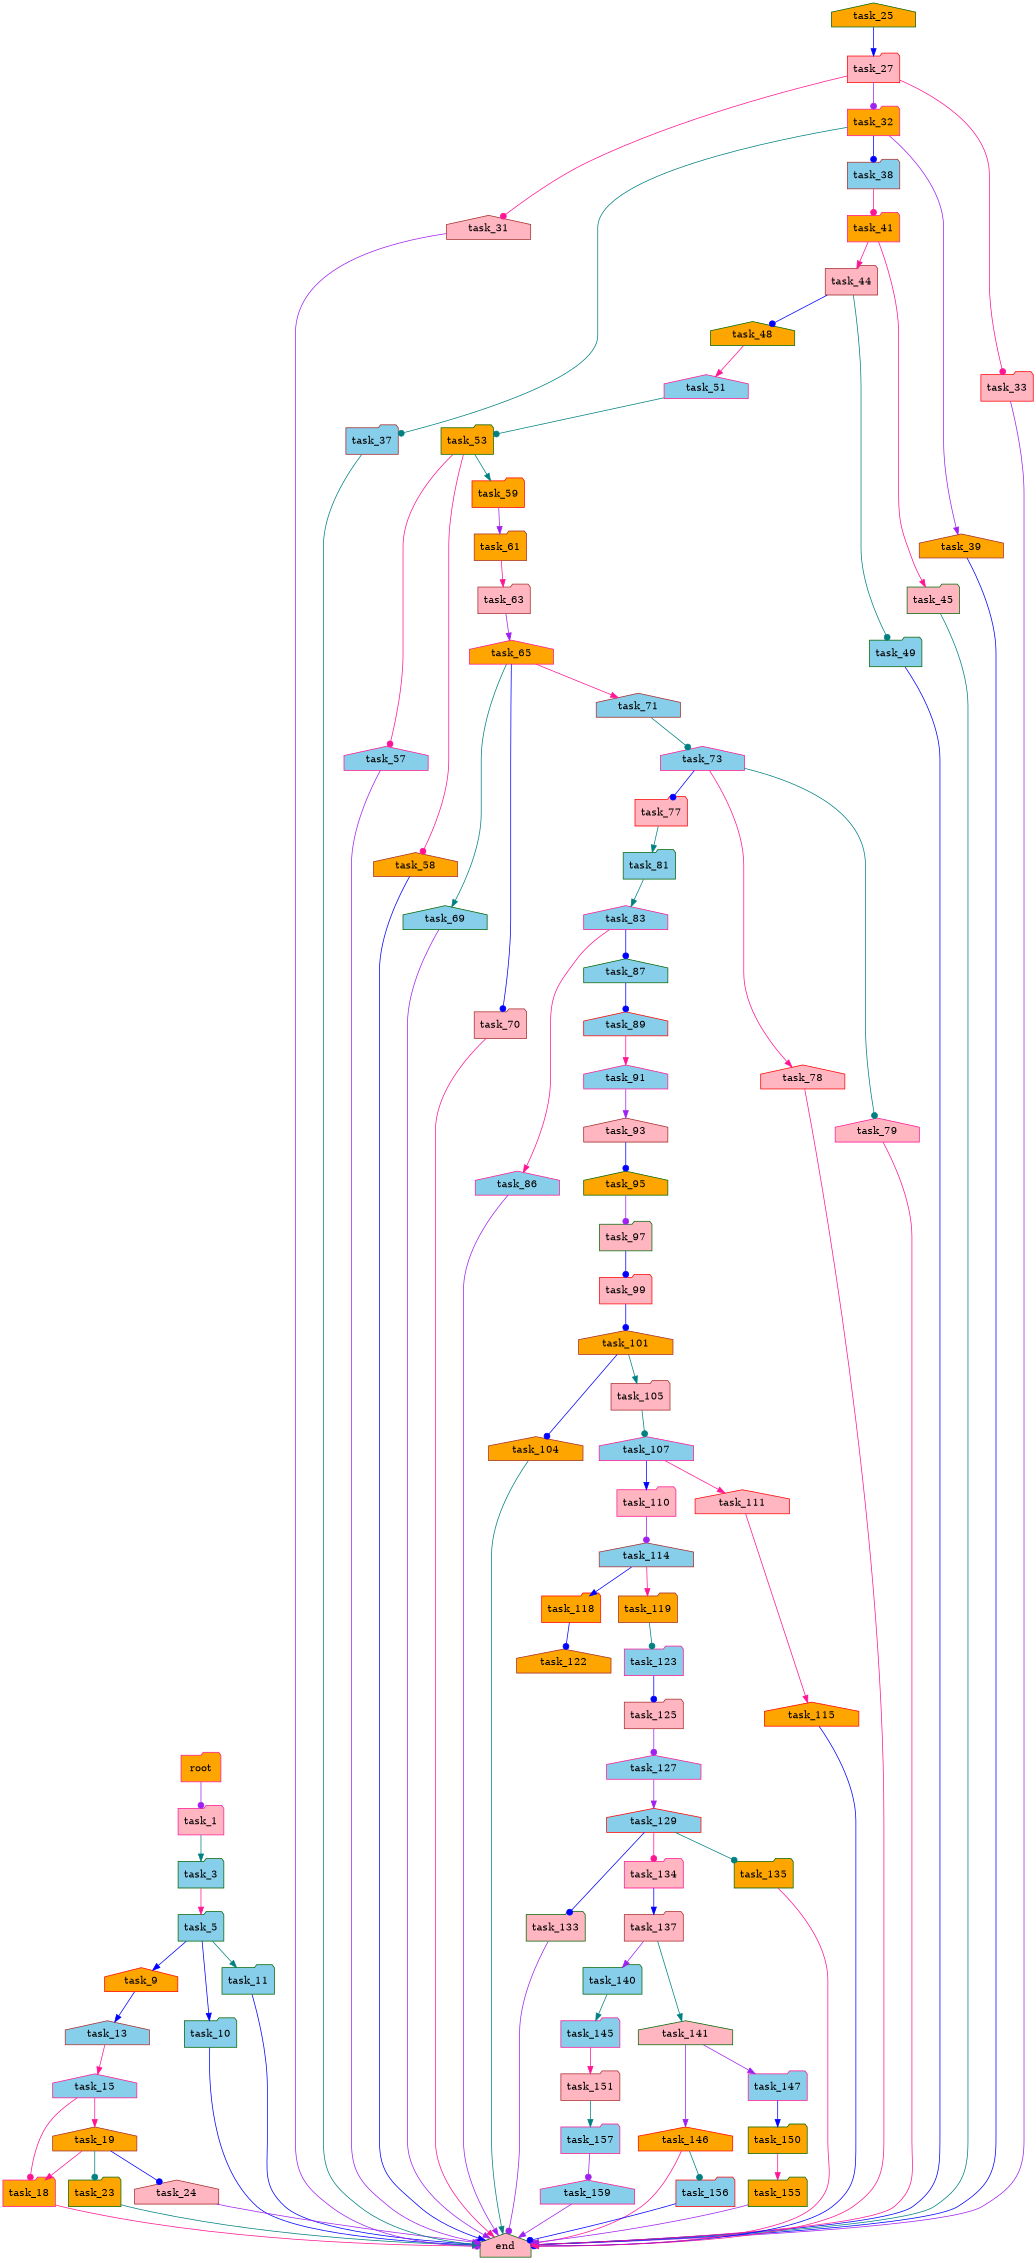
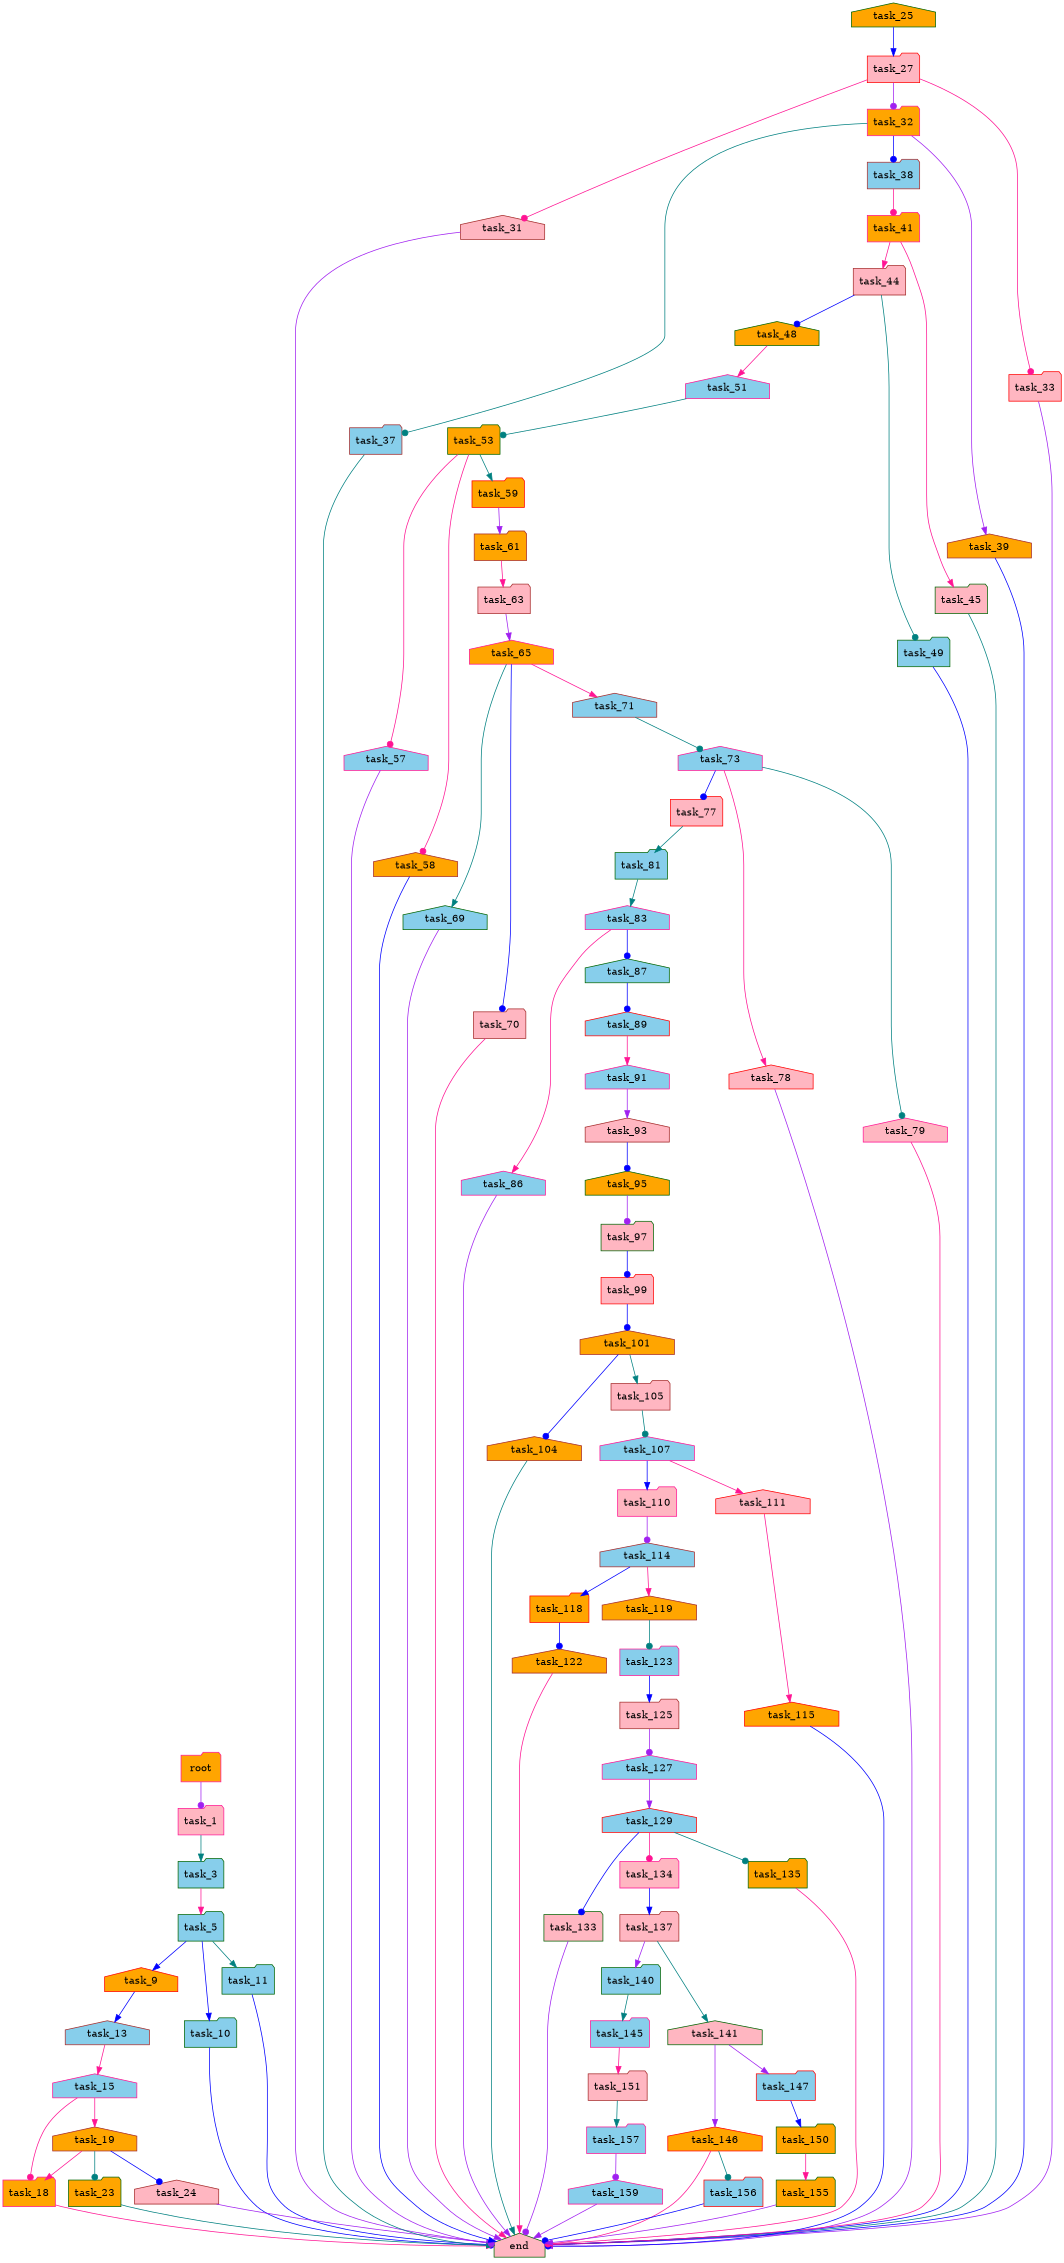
node "task_119": shape folder -> house
edge "task_123" -> "task_125": arrowhead dot -> normal
edge "task_78" -> "end": color deeppink -> purple
edge "task_122" -> "end": added
node "task_147": color deeppink -> red
